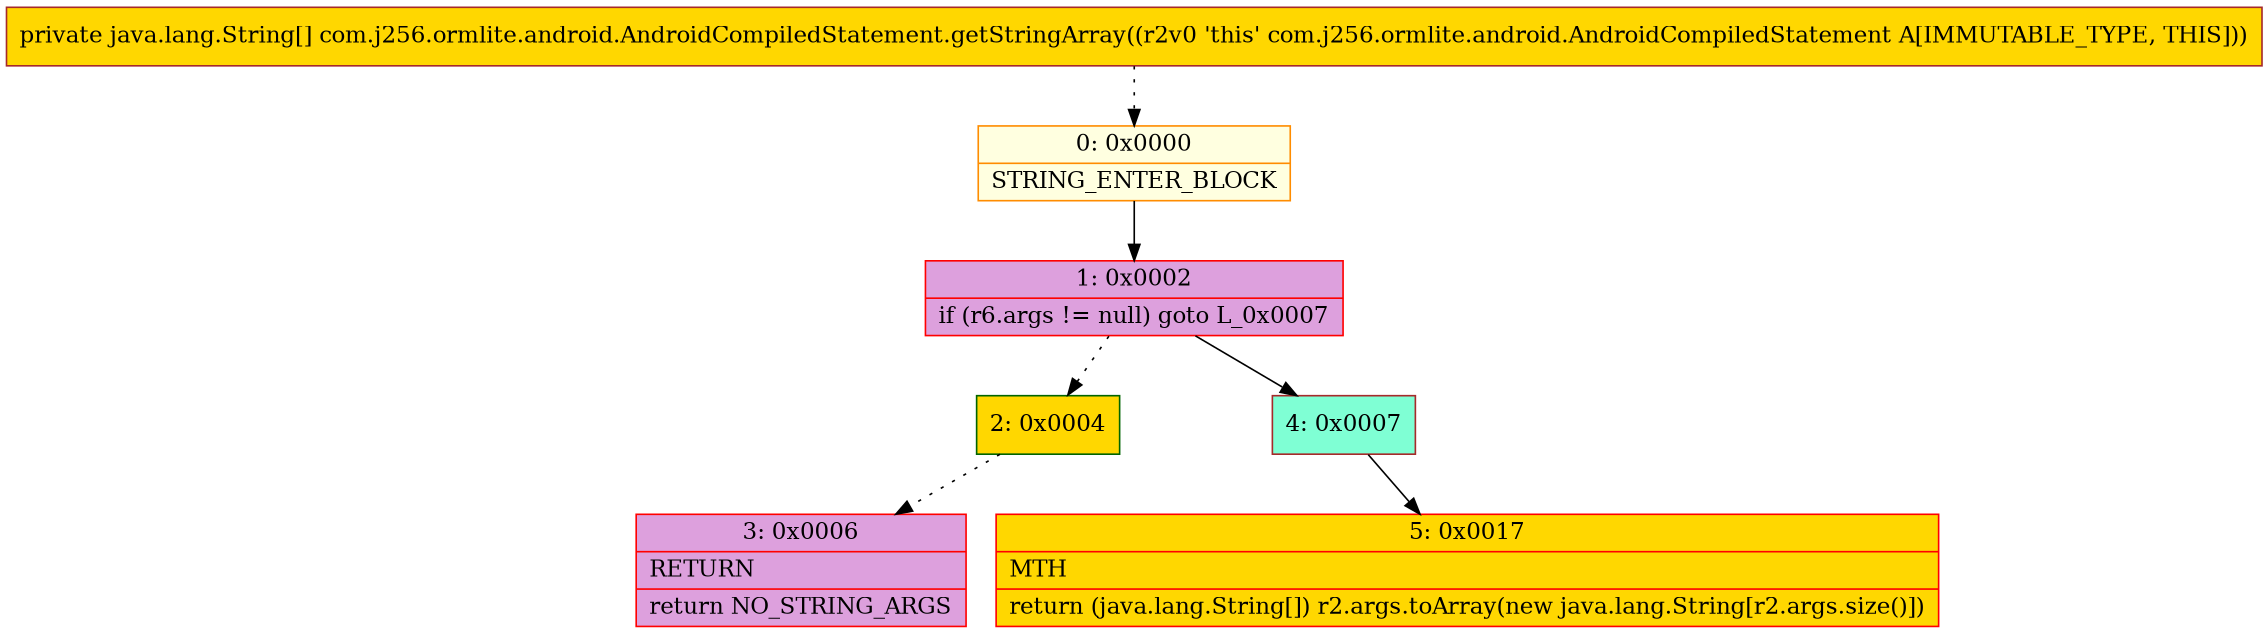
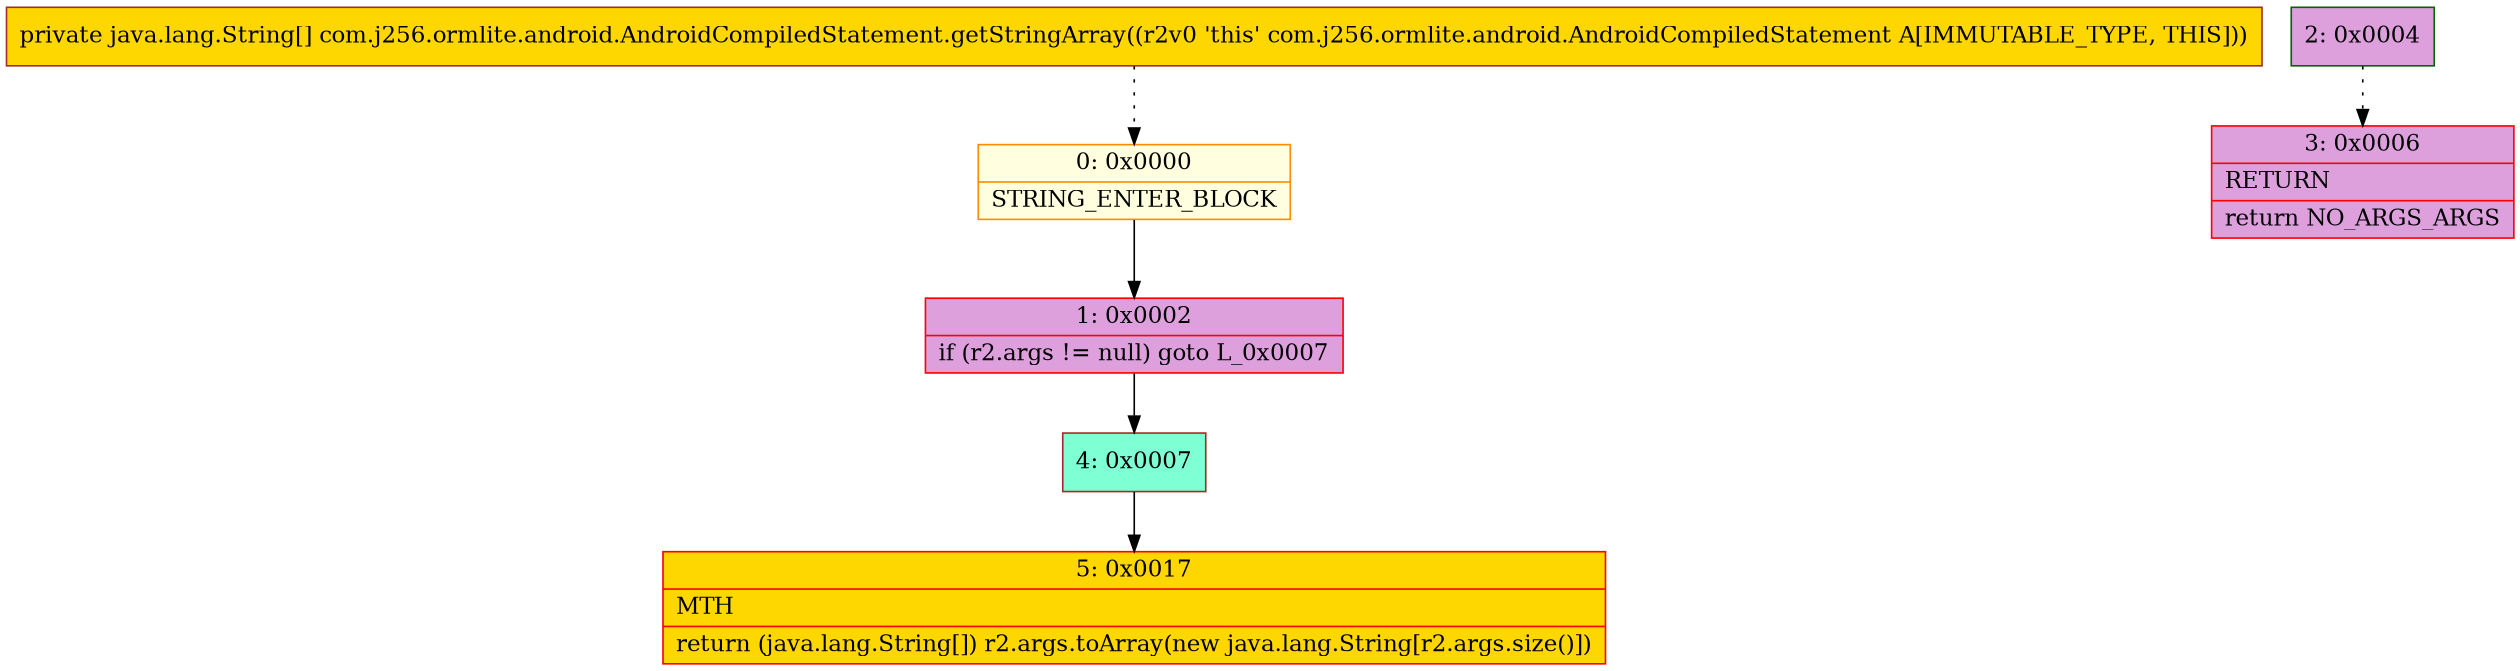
node "1: 0x0002": text "if (r6.args != null) goto L_0x0007" -> "if (r2.args != null) goto L_0x0007"
edge "1: 0x0002" -> "2: 0x0004": removed
node "2: 0x0004": fillcolor gold -> plum
node "3: 0x0006": text "return NO_STRING_ARGS" -> "return NO_ARGS_ARGS"
